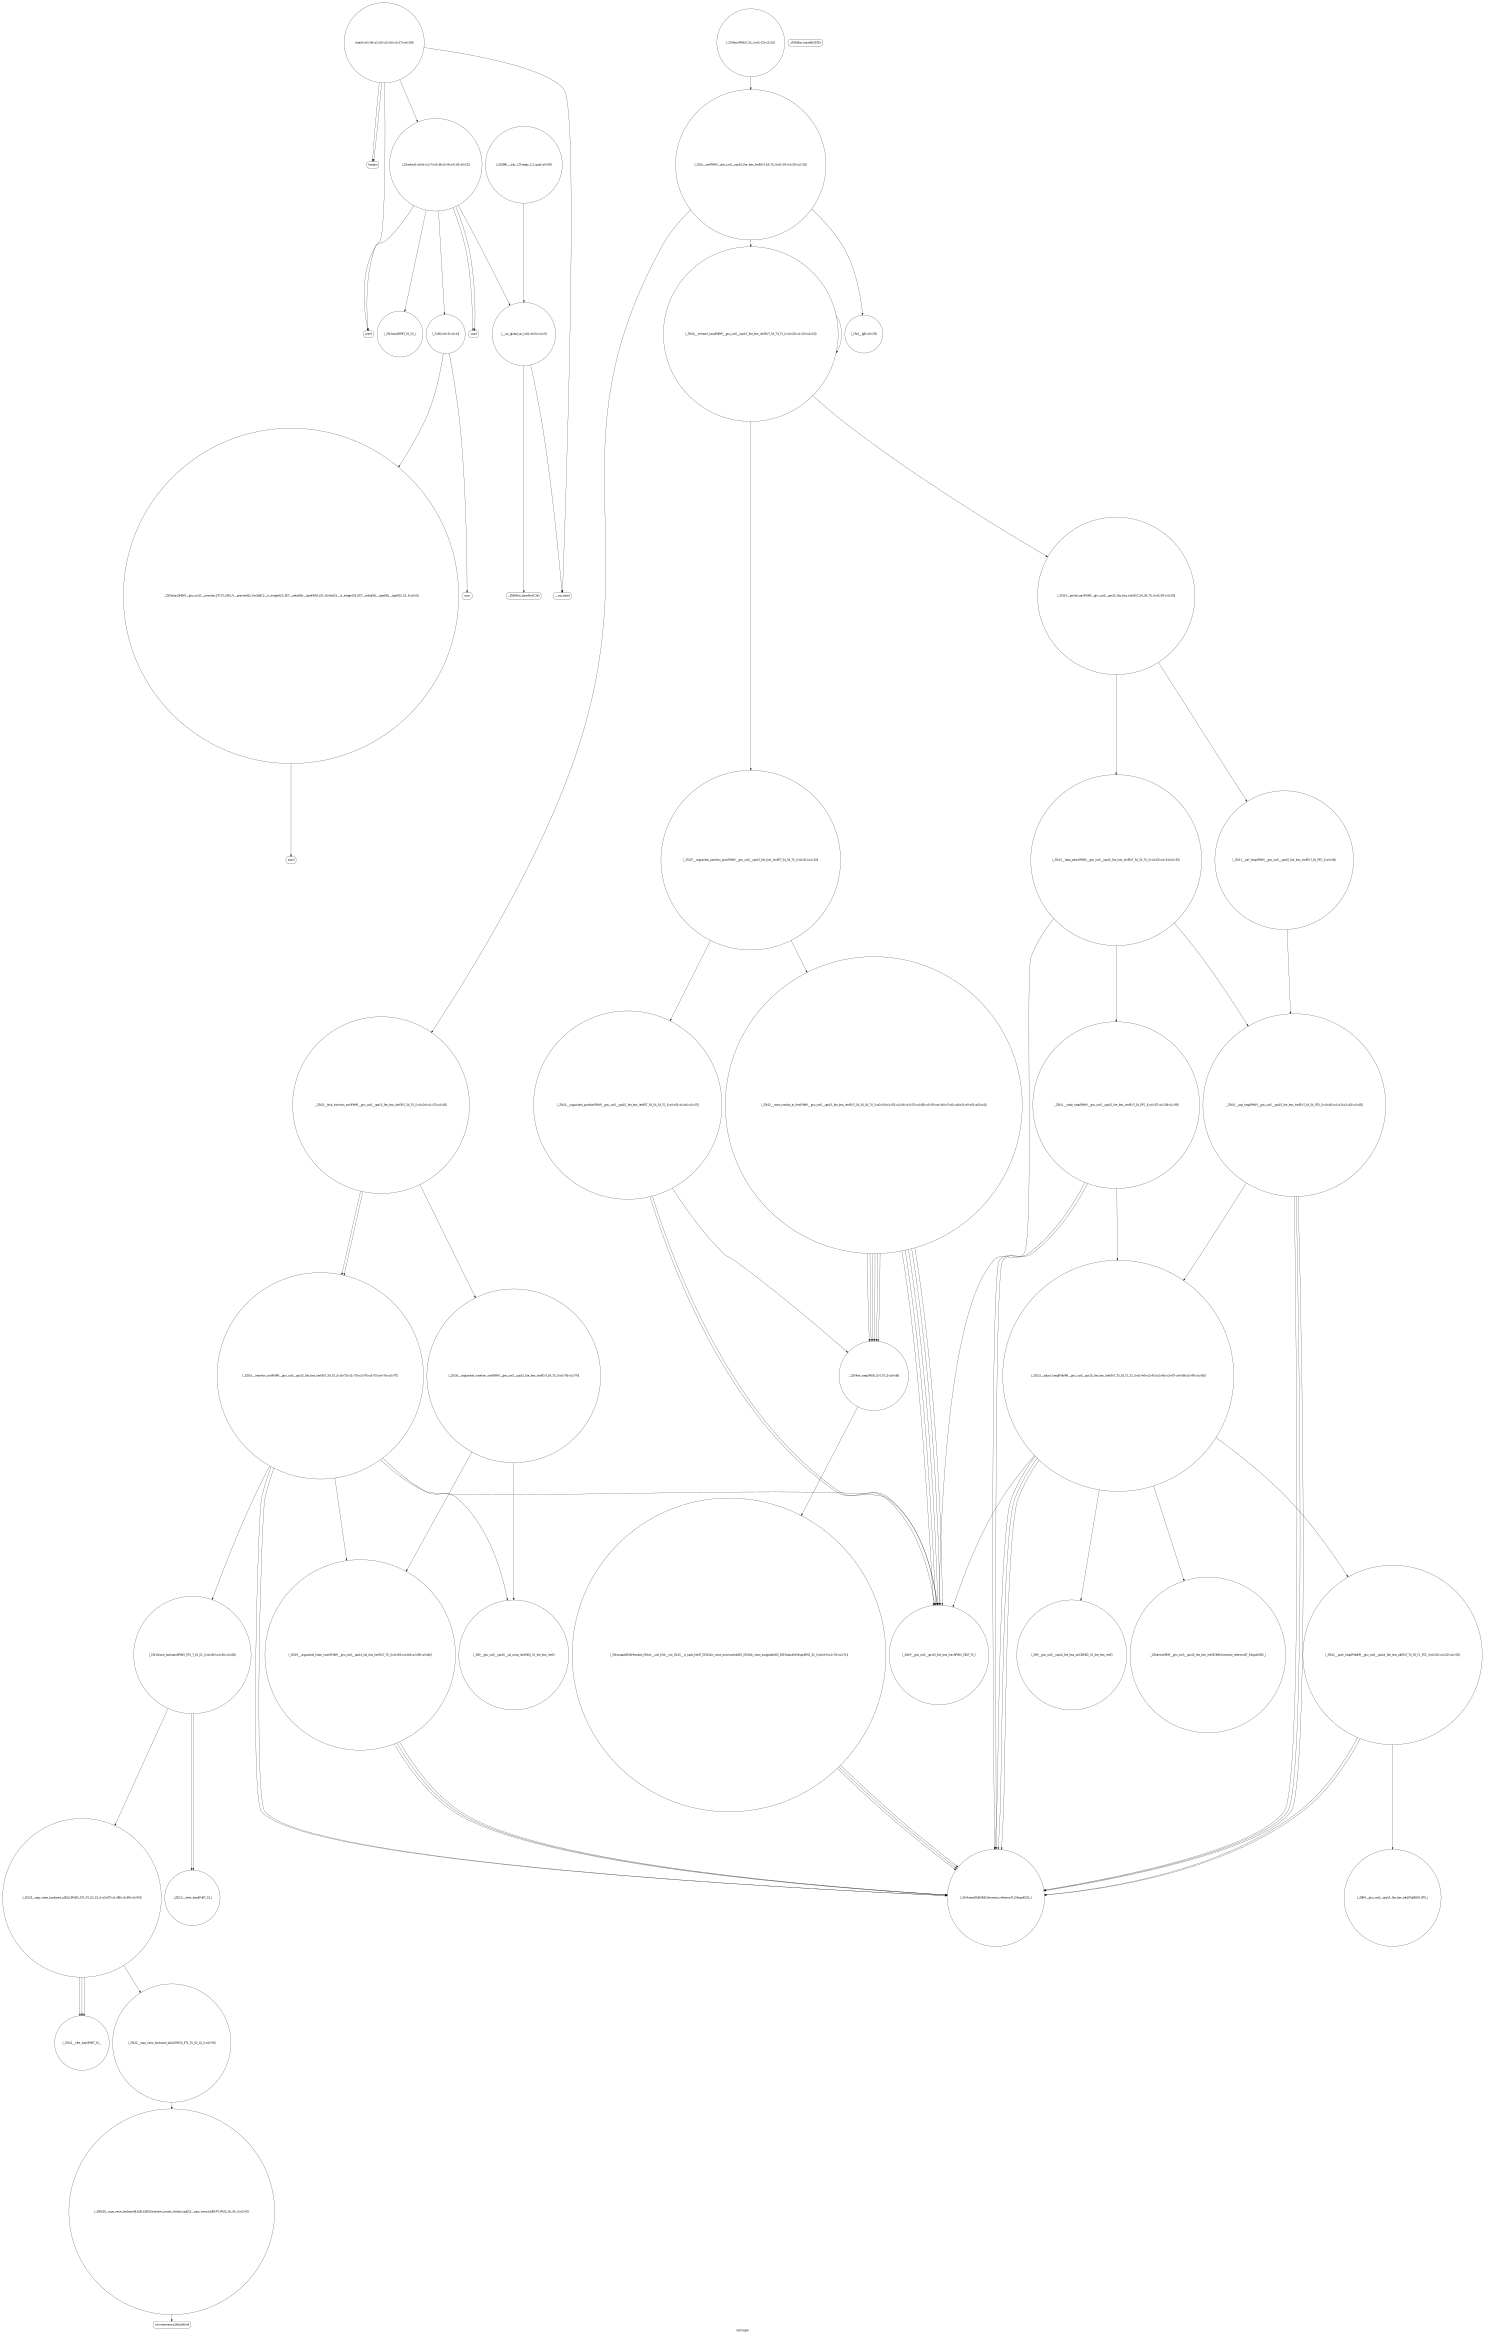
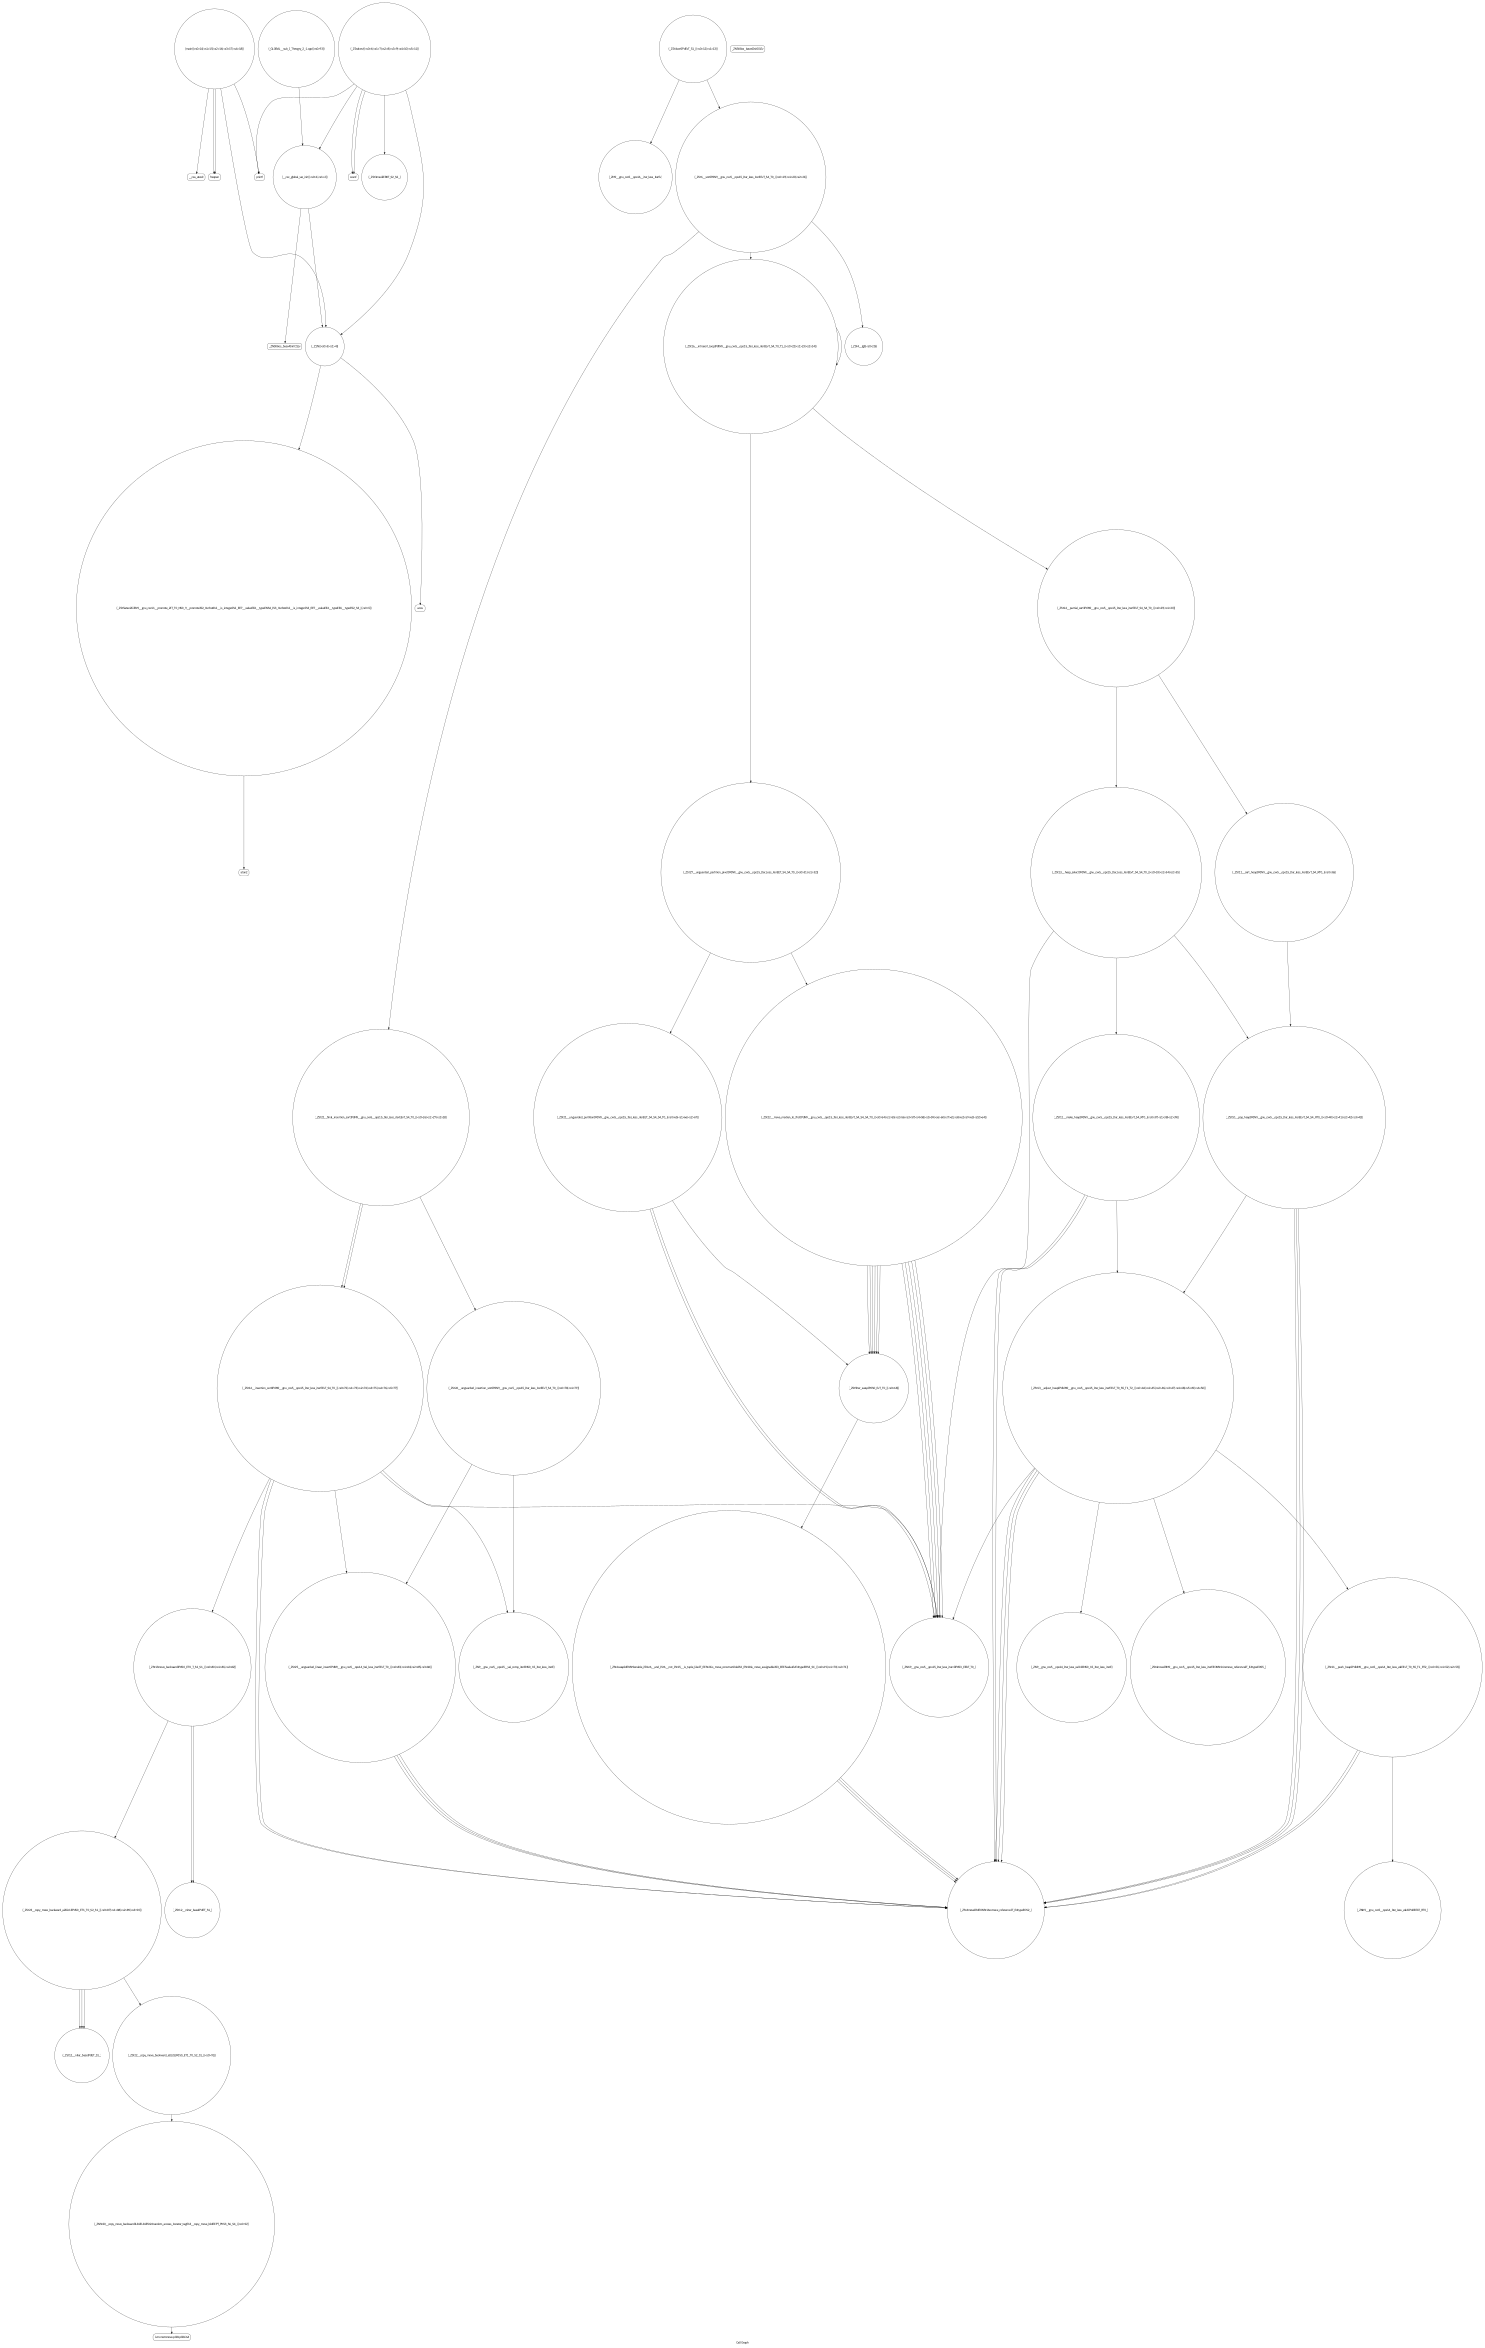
edge "{main|{<s0>14|<s1>15|<s2>16|<s3>17|<s4>18}}" -> "{_Z5solvev|{<s0>6|<s1>7|<s2>8|<s3>9|<s4>10|<s5>11}}": now "{main|{<s0>14|<s1>15|<s2>16|<s3>17|<s4>18}}" -> "{_Z1fii|{<s0>3|<s1>4}}"
node "{_ZN9__gnu_cxx5__ops16__iter_less_iterEv}": added
edge "{__cxx_global_var_init|{<s0>1|<s1>2}}" -> "__cxa_atexit": now "{__cxx_global_var_init|{<s0>1|<s1>2}}" -> "{_Z1fii|{<s0>3|<s1>4}}"
